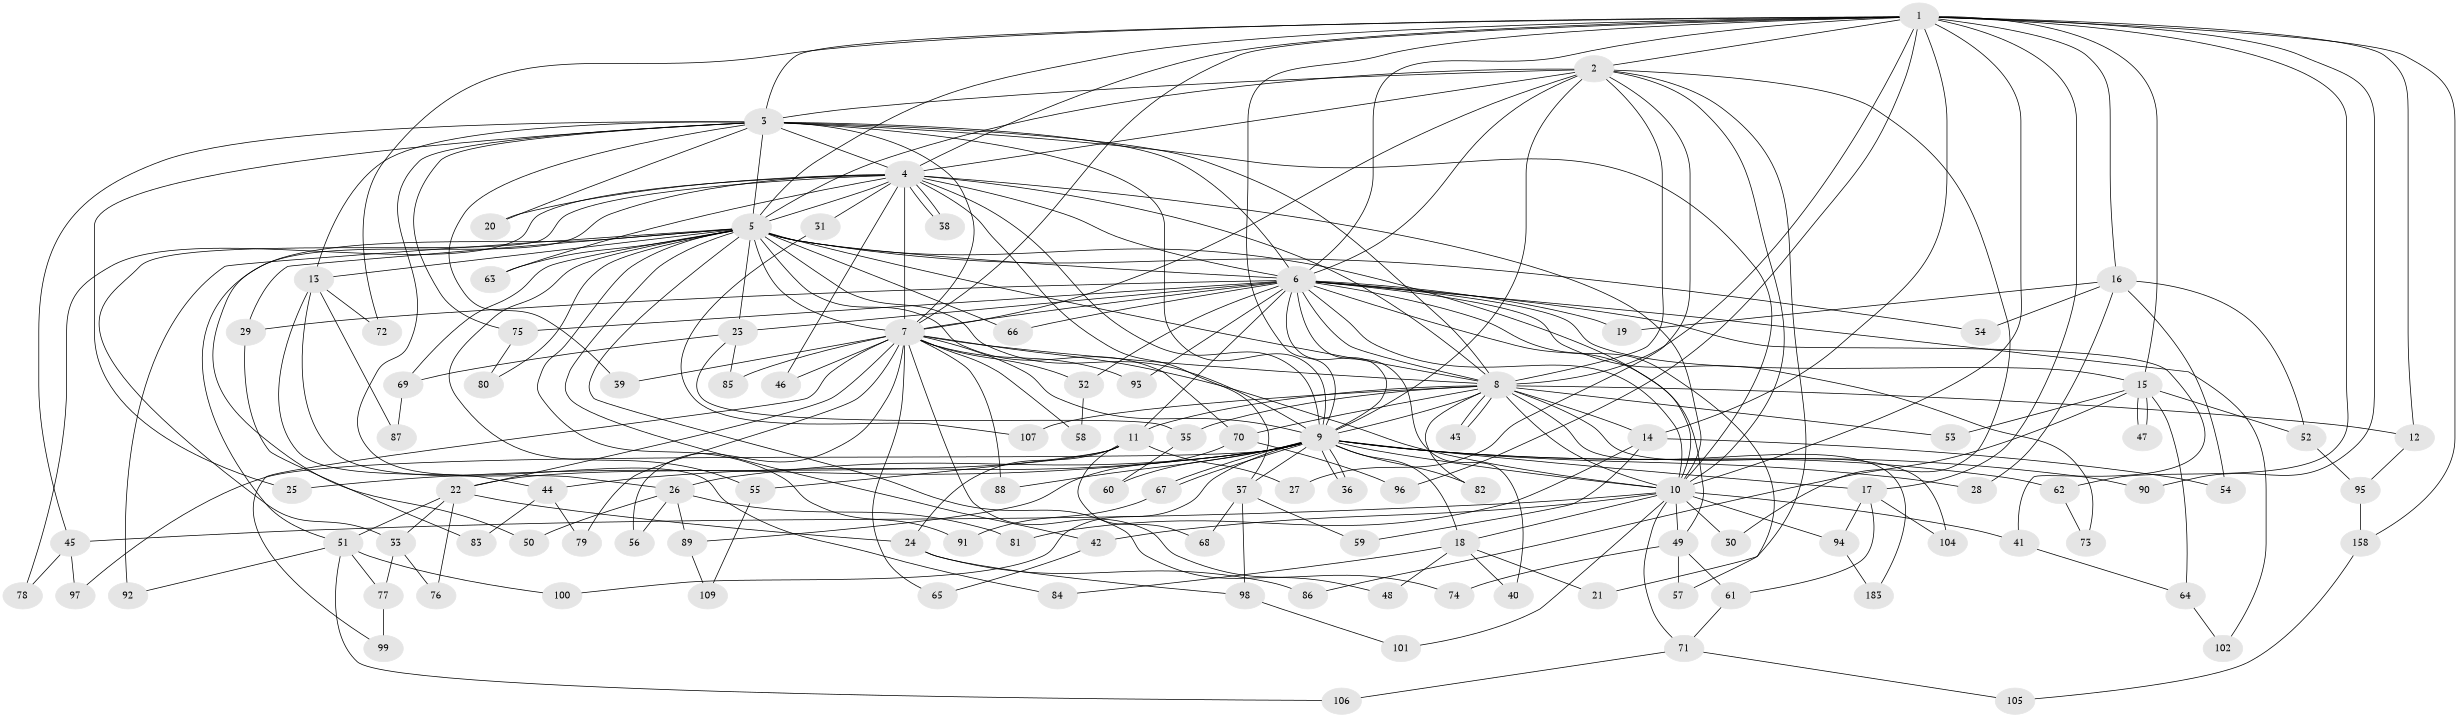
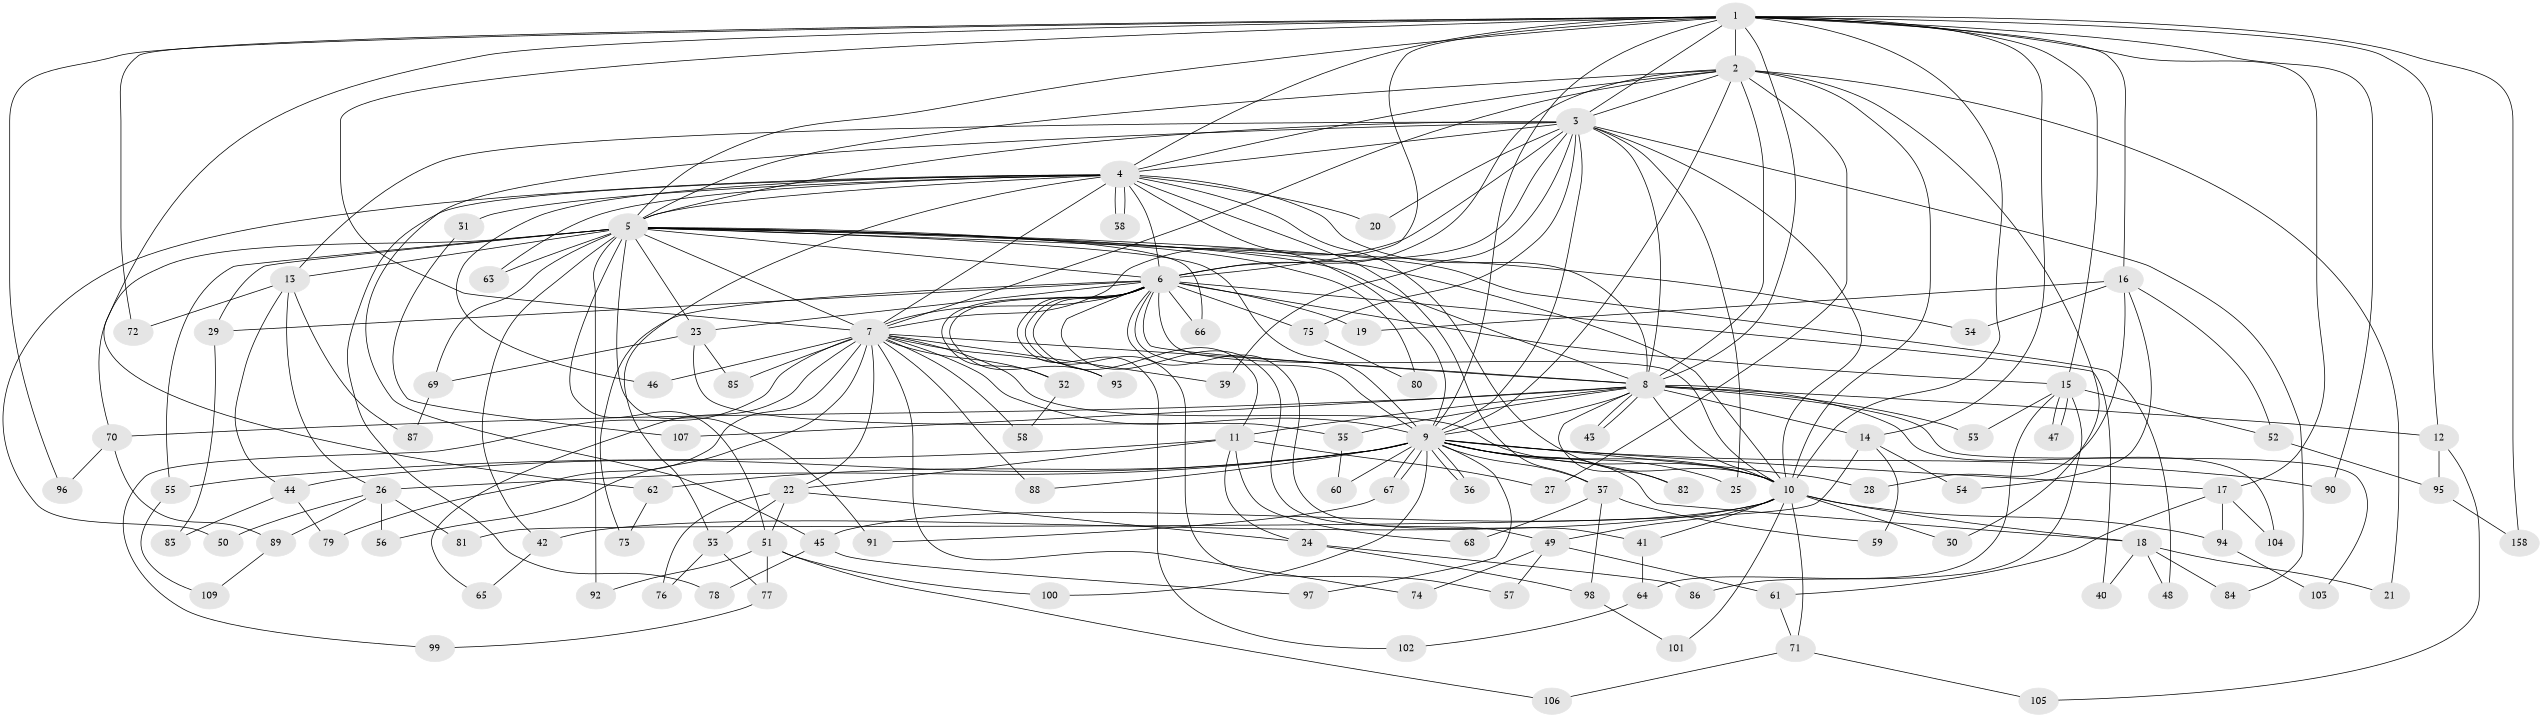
node "183": label "183" -> "103"
edge "158" -- "105": now "12" -- "105"
